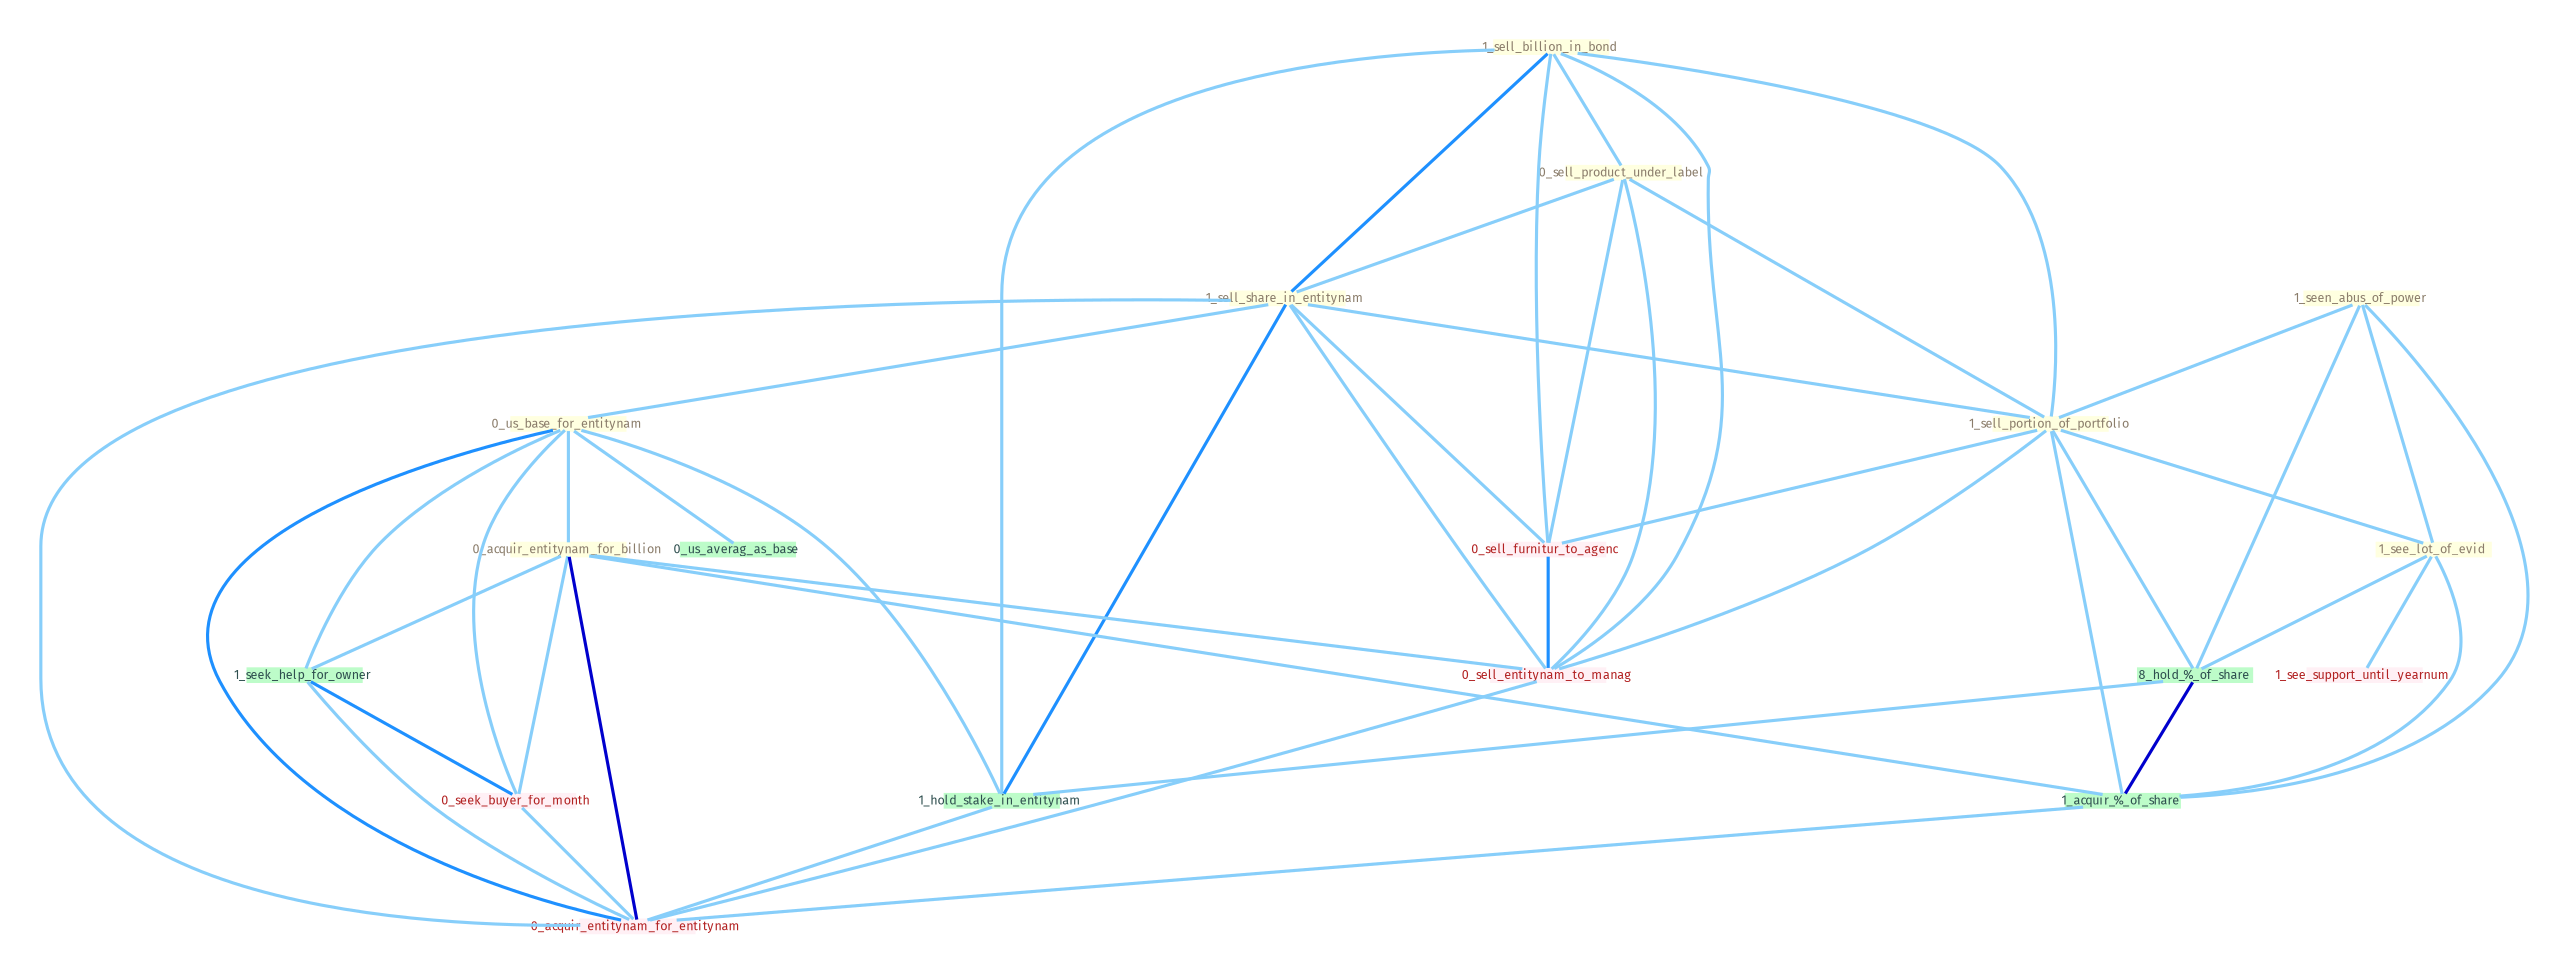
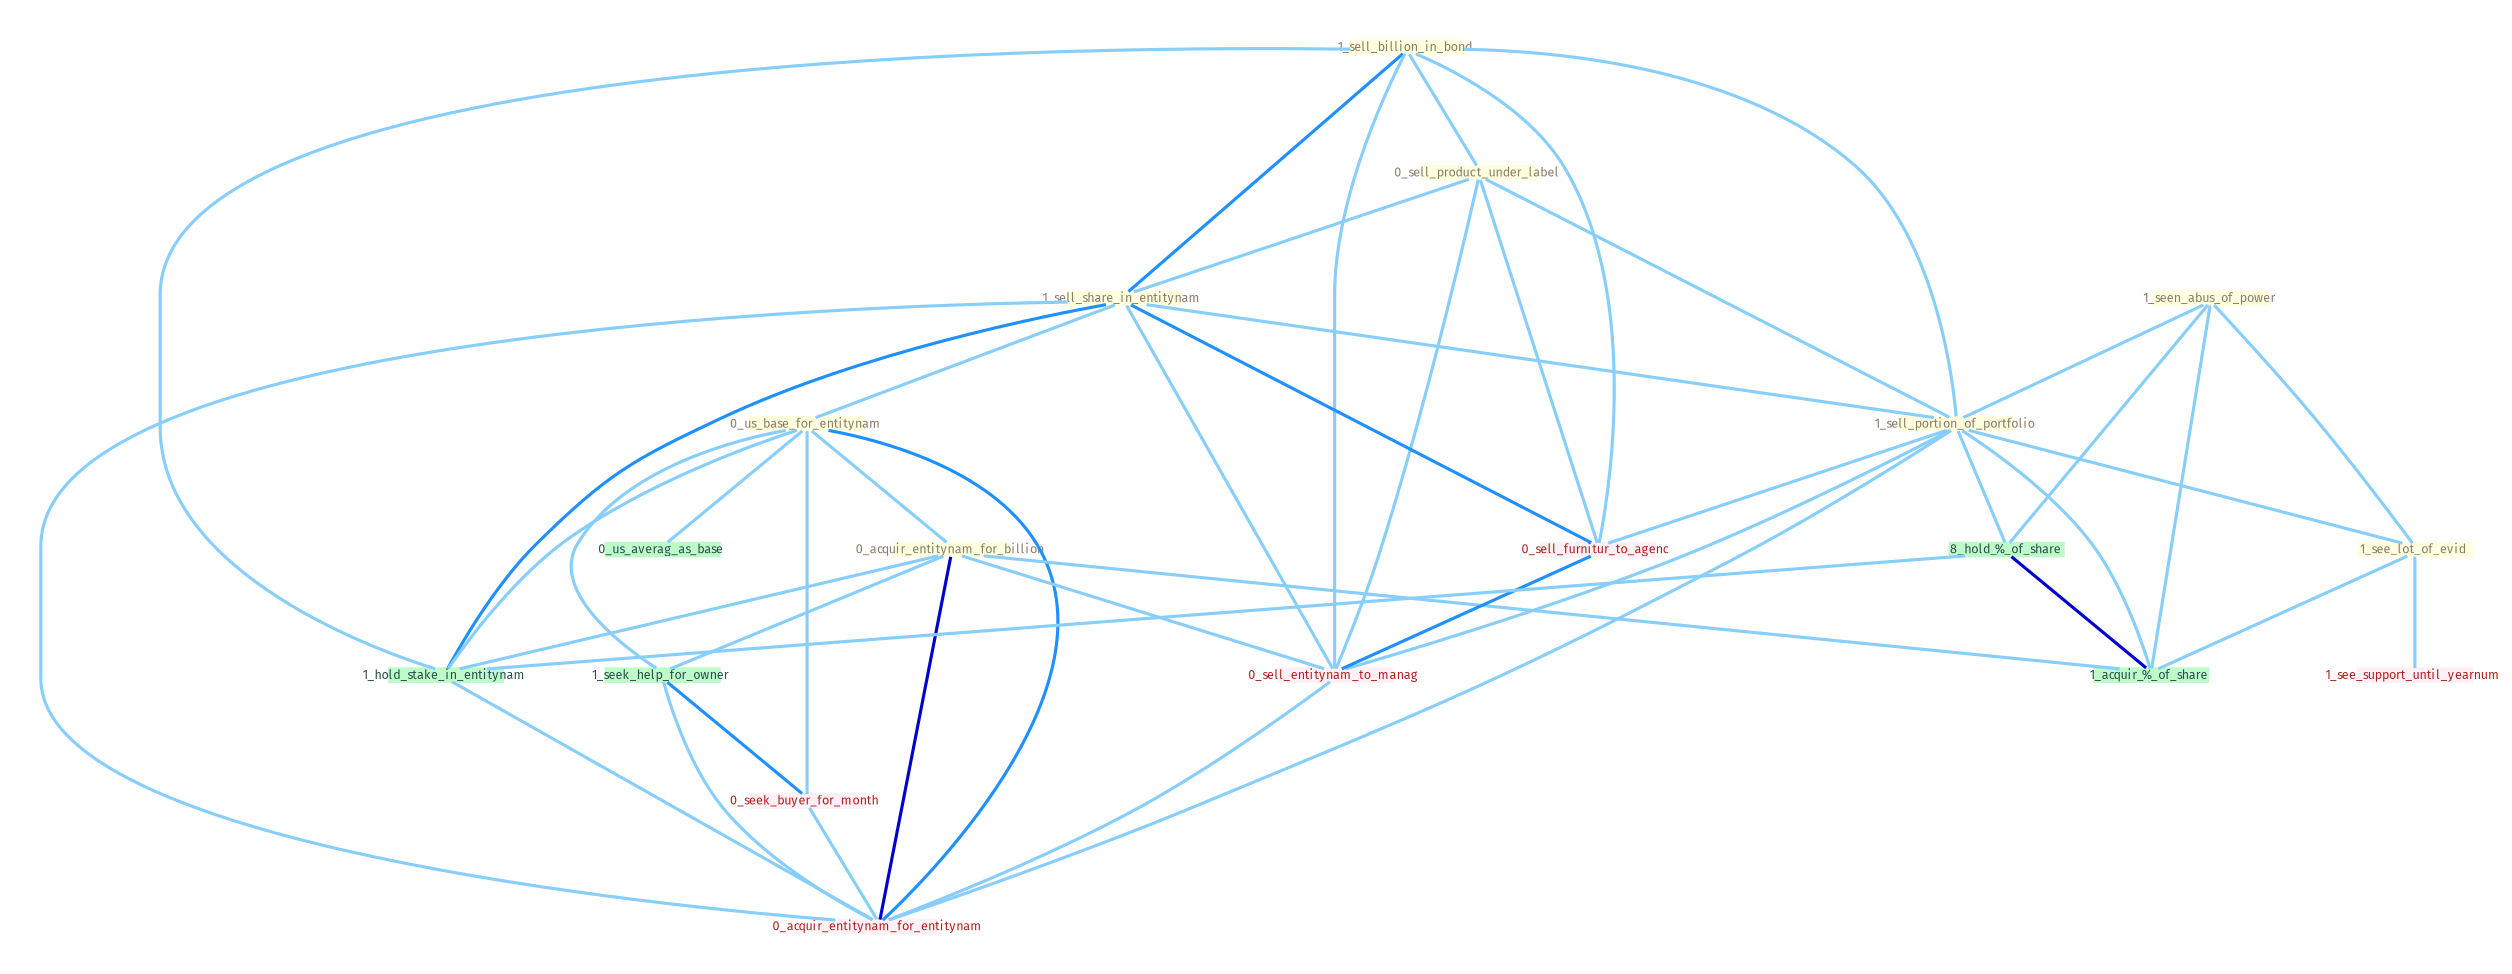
edge "1_sell_share_in_entitynam" -- "0_sell_furnitur_to_agenc": color #87cefa -> #1e90ff
edge "1_see_lot_of_evid" -- "8_hold_%_of_share": removed
edge "0_acquir_entitynam_for_billion" -- "0_seek_buyer_for_month": now "0_acquir_entitynam_for_billion" -- "1_hold_stake_in_entitynam"
edge "1_acquir_%_of_share" -- "0_acquir_entitynam_for_entitynam": now "1_sell_portion_of_portfolio" -- "0_acquir_entitynam_for_entitynam"
